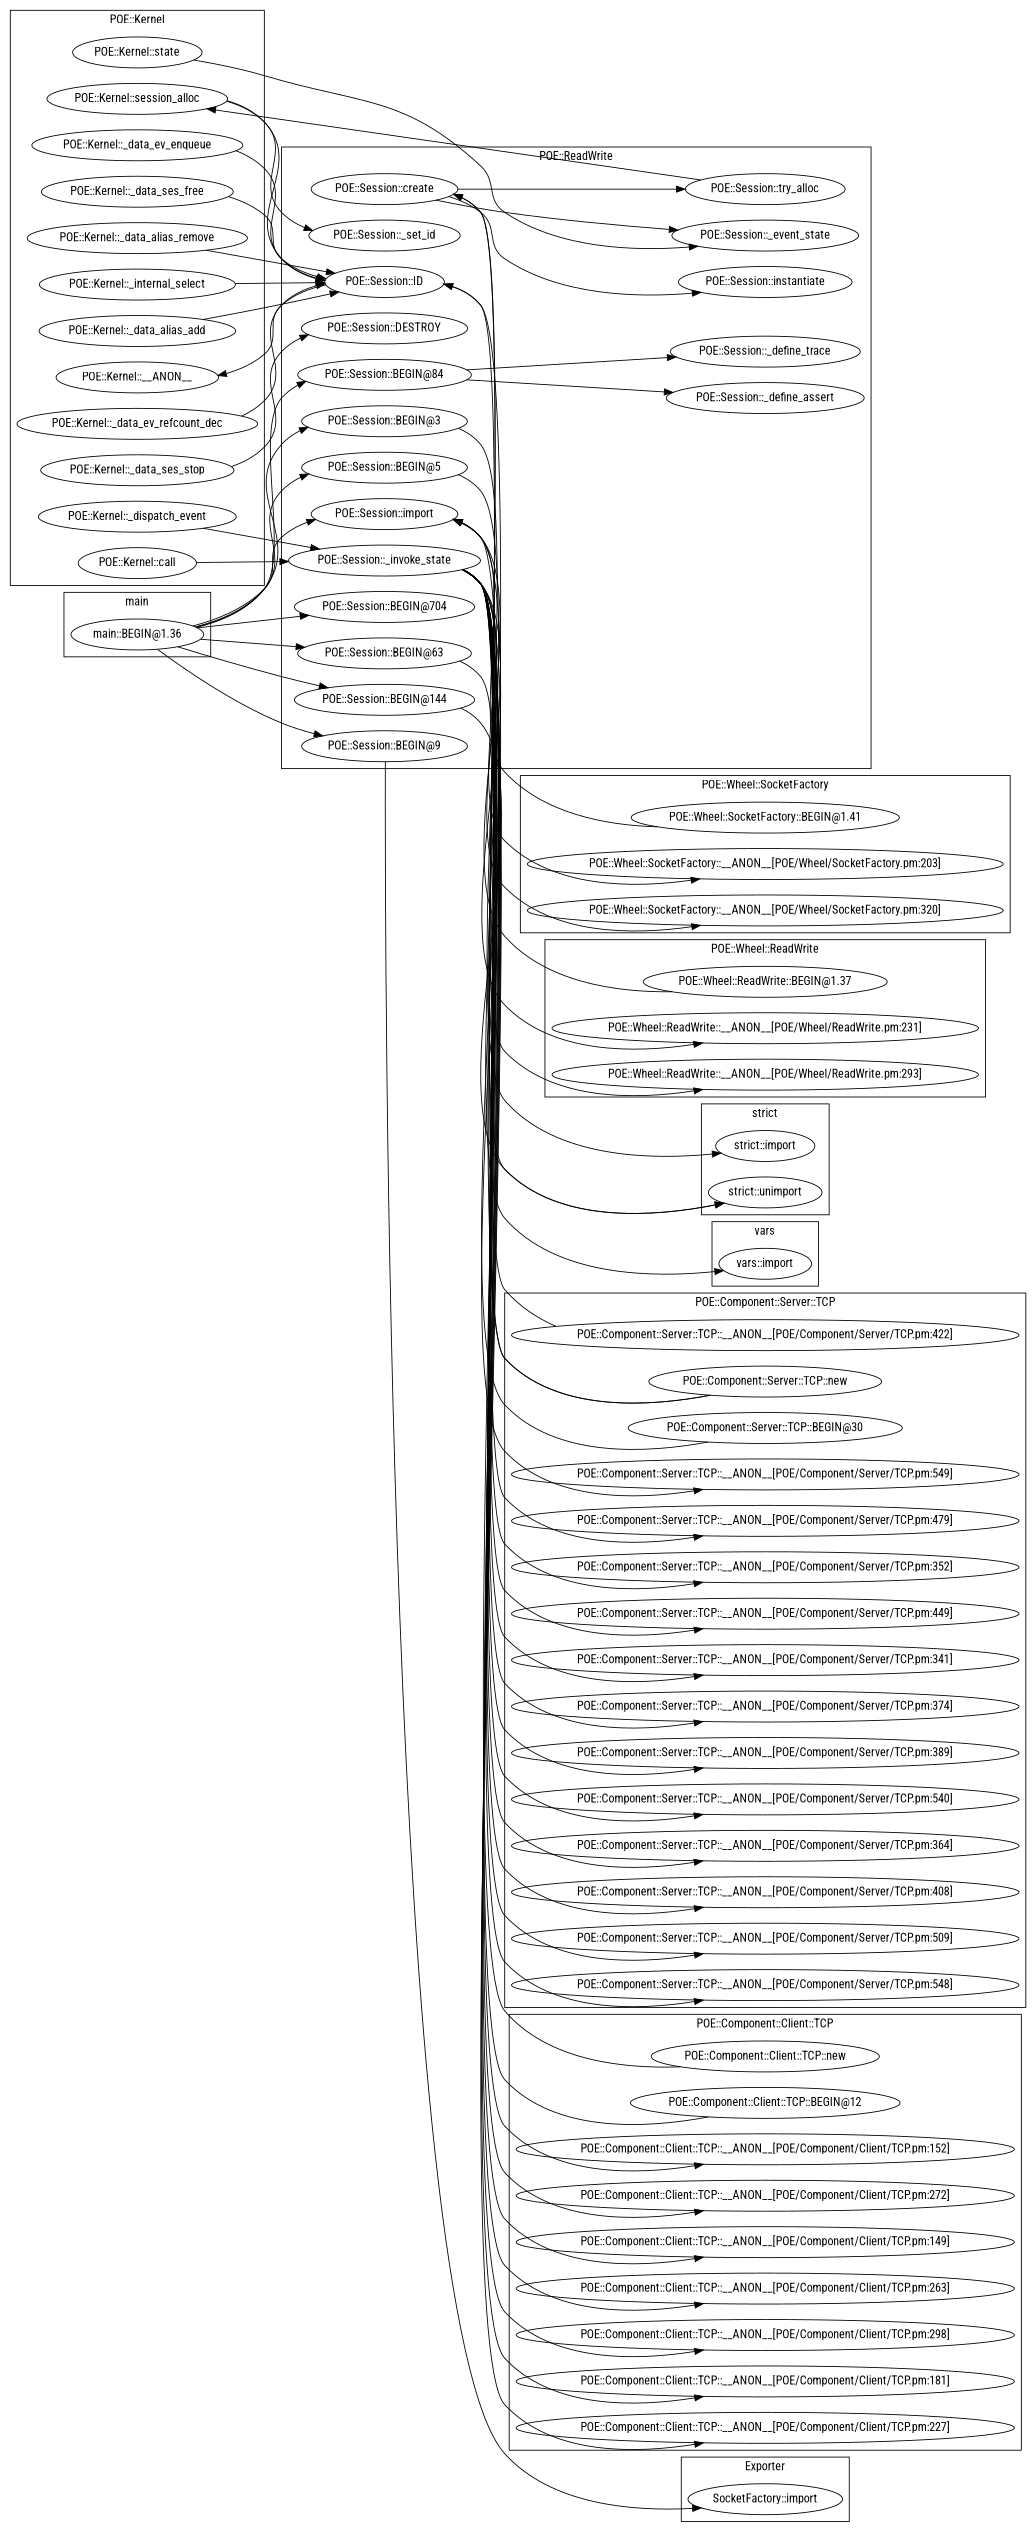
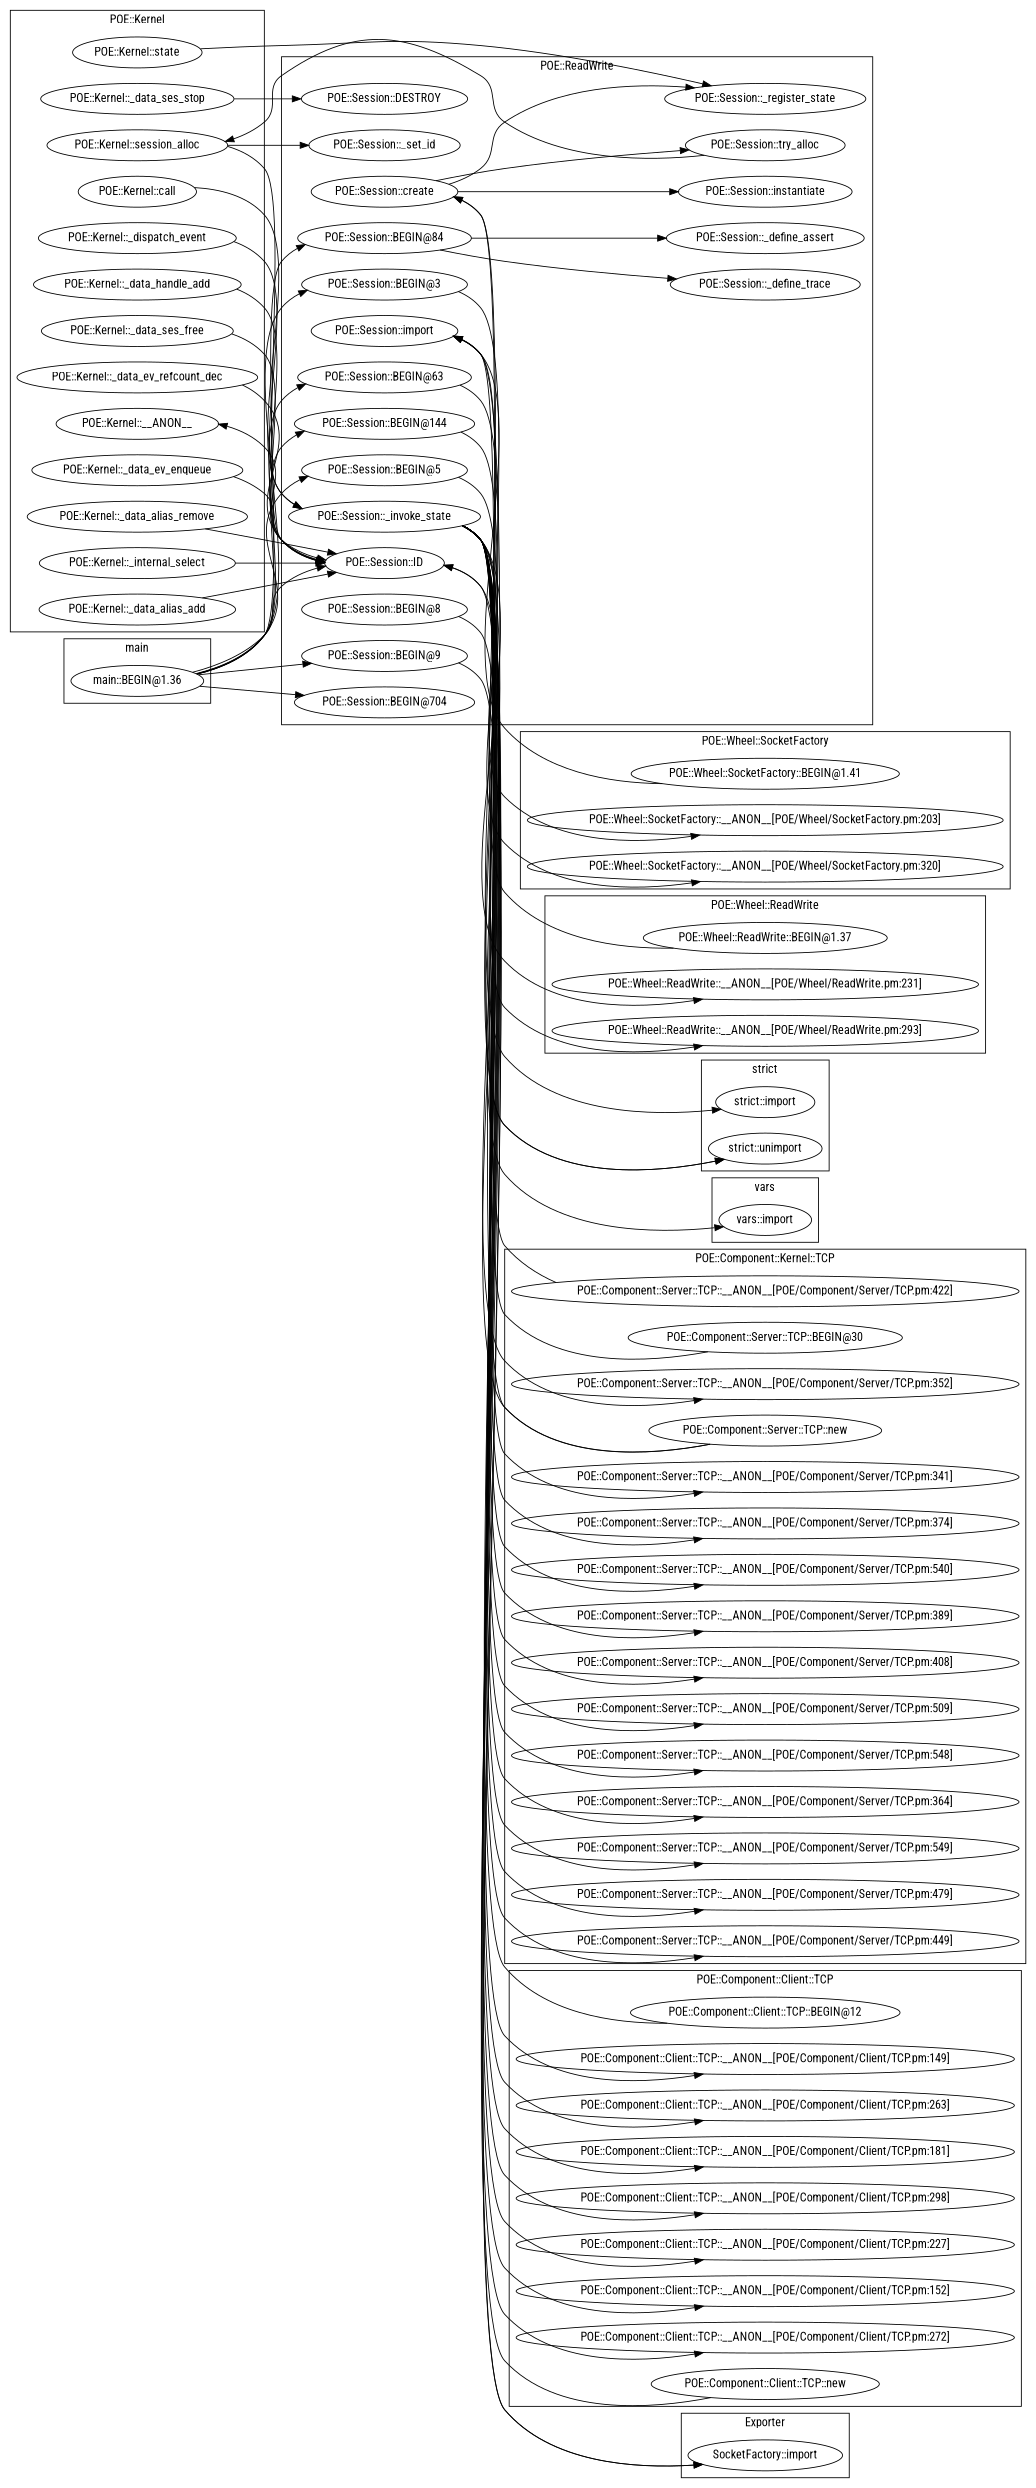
node "POE::Session::_event_state": label "POE::Session::_event_state" -> "POE::Session::_register_state"
node "POE::Kernel::_data_handle_add": added
edge "main::BEGIN@1.36" -> "POE::Session::import": now "main::BEGIN@1.36" -> "POE::Session::ID"
node "POE::Session::BEGIN@8": added
cluster "POE::Component::Server::TCP": label "POE::Component::Server::TCP" -> "POE::Component::Kernel::TCP"
